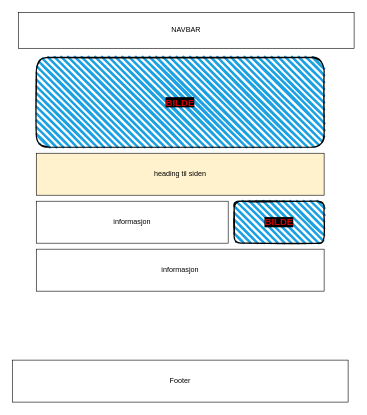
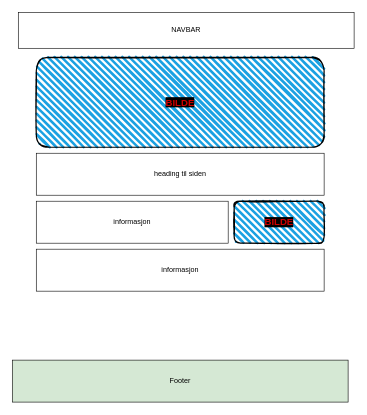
node "heading til siden": fillcolor #fff2cc -> #ffffff
node "Footer": fillcolor #ffffff -> #d5e8d4
